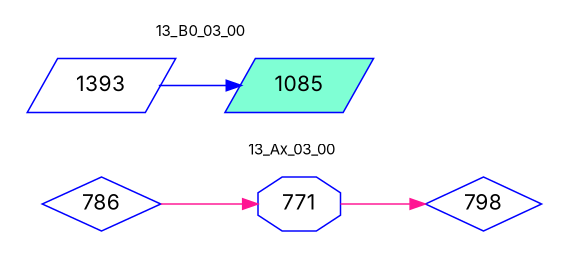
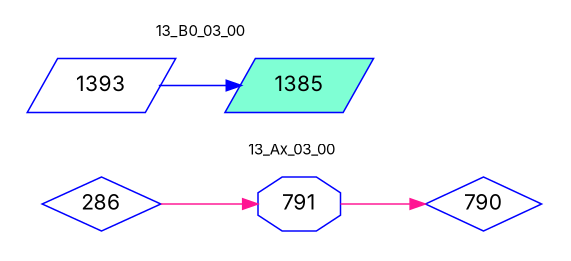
node "1085": label "1085" -> "1385"
node "786": label "786" -> "286"
node "771": label "771" -> "791"
node "798": label "798" -> "790"
